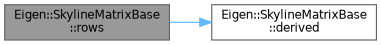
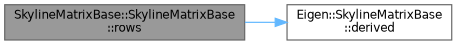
node "Eigen::SkylineMatrixBase ::rows": label "Eigen::SkylineMatrixBase ::rows" -> "SkylineMatrixBase::SkylineMatrixBase ::rows"
